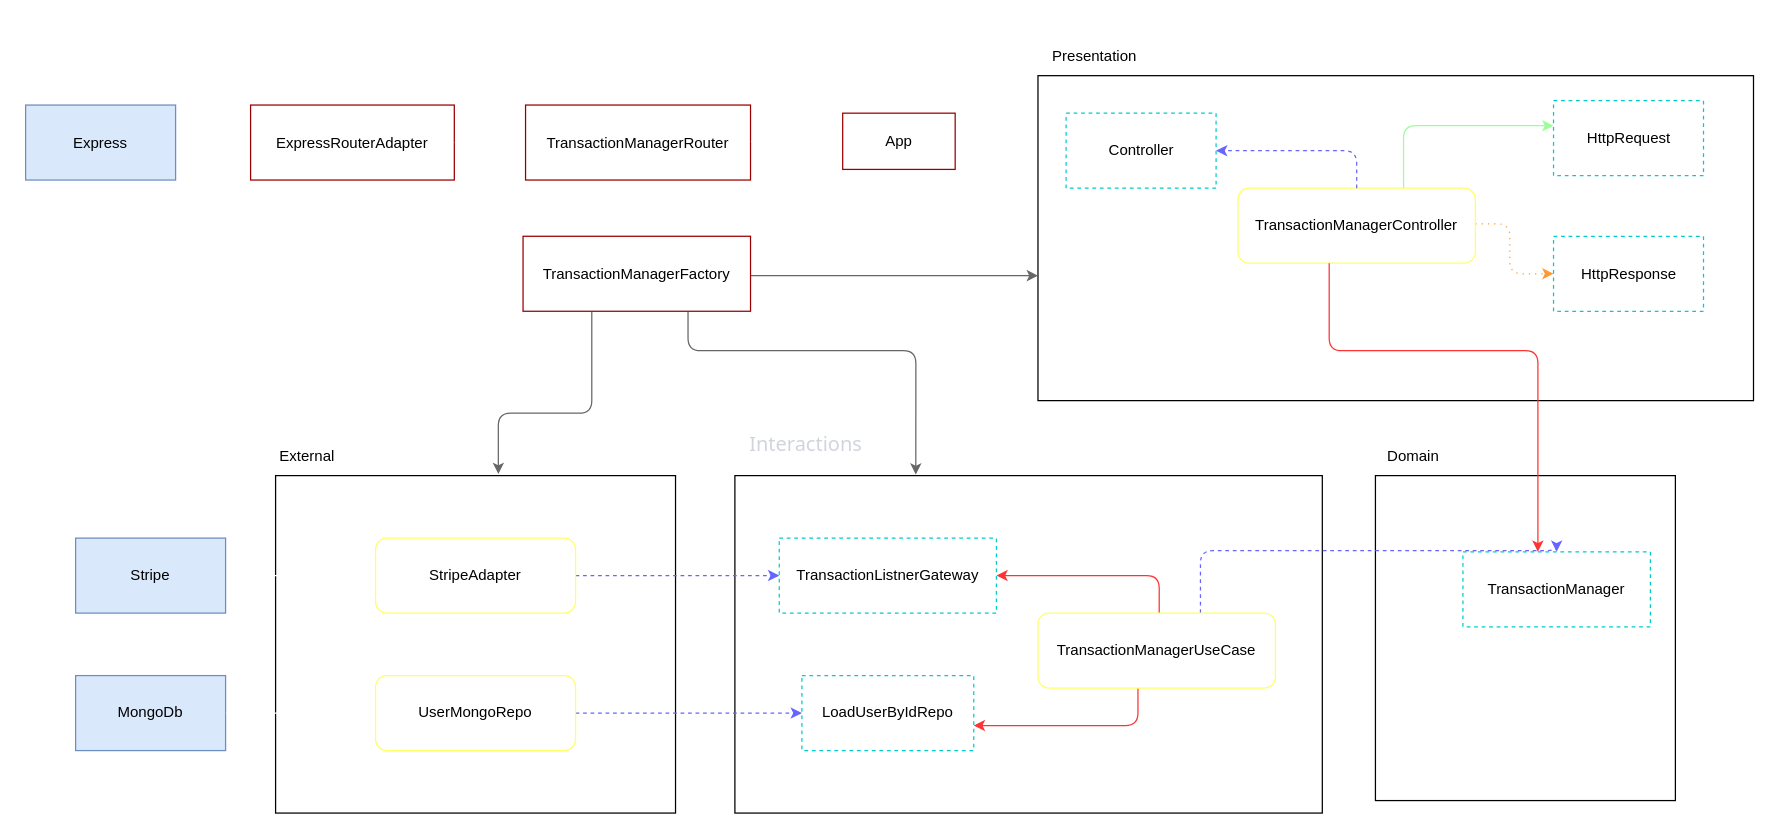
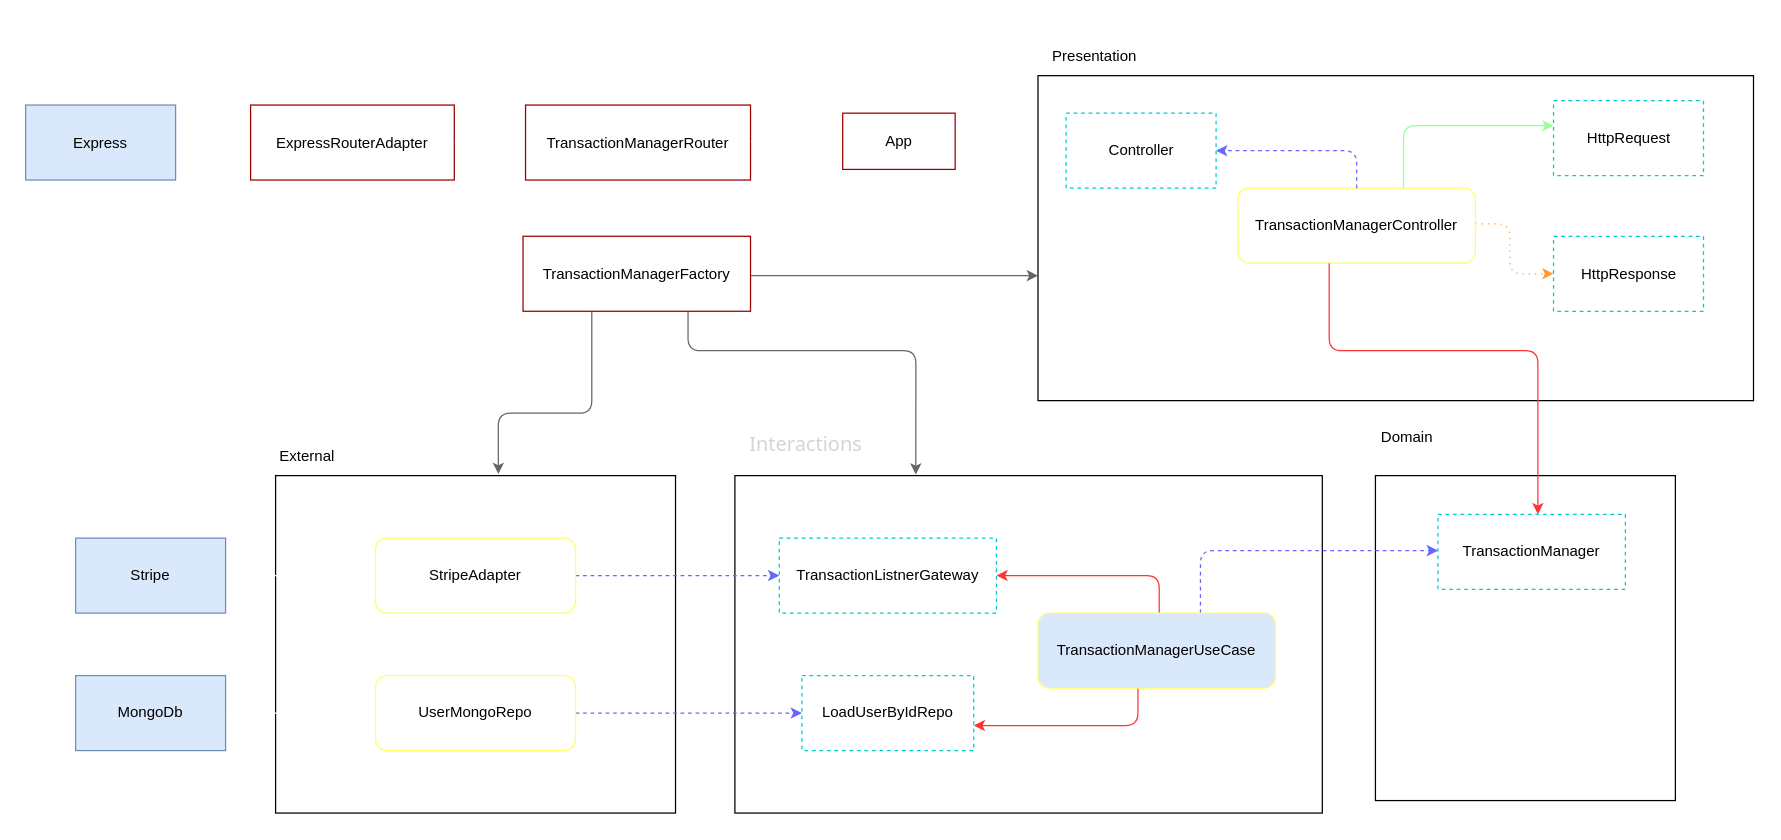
node "Domain": moved (1413, 457) -> (1407, 438)
node "TransactionManager": moved (1557, 589) -> (1532, 552)
node "TransactionManagerUseCase": fillcolor #ffffff -> #dae8fc
